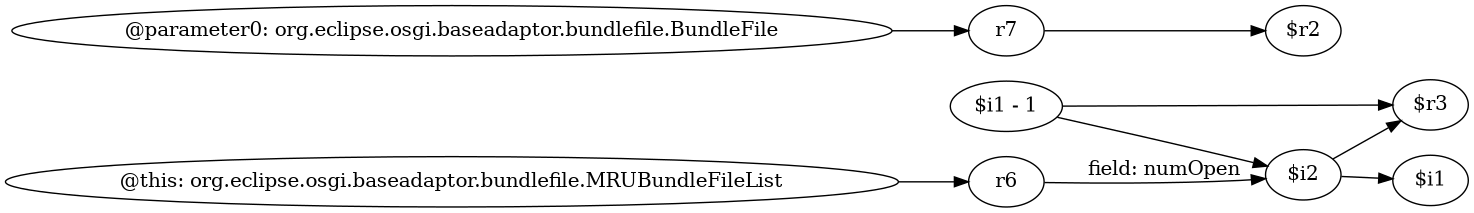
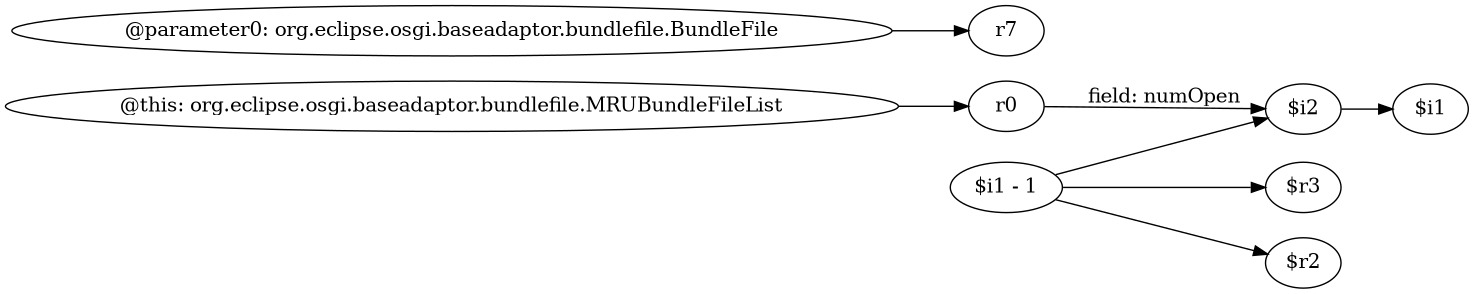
edge "r7" -> "$r2": now "$i1 - 1" -> "$r2"
edge "$i2" -> "$r3": removed
node "r6": label "r6" -> "r0"
